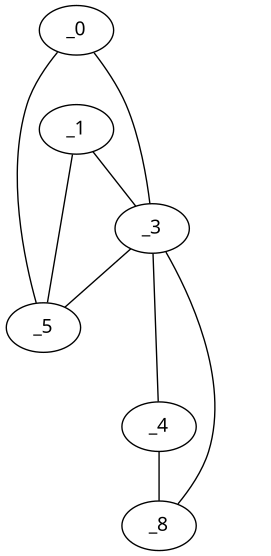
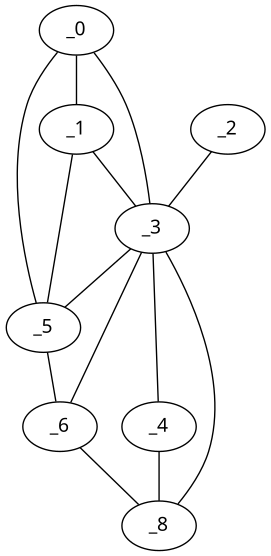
edge "_0" -- "_1": added
node "_2": added
node "_6": added
